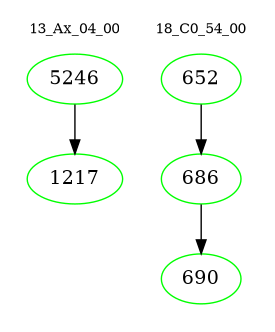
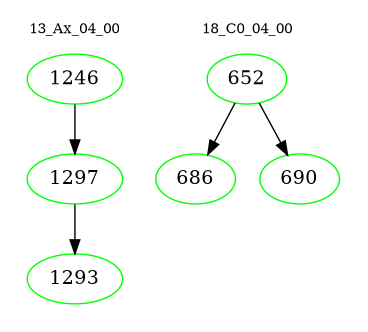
cluster "18_C0_54_00": label "18_C0_54_00" -> "18_C0_04_00"
node "5246": label "5246" -> "1246"
node "1217": label "1217" -> "1297"
edge "686" -> "690": now "652" -> "690"
node "1293": added
